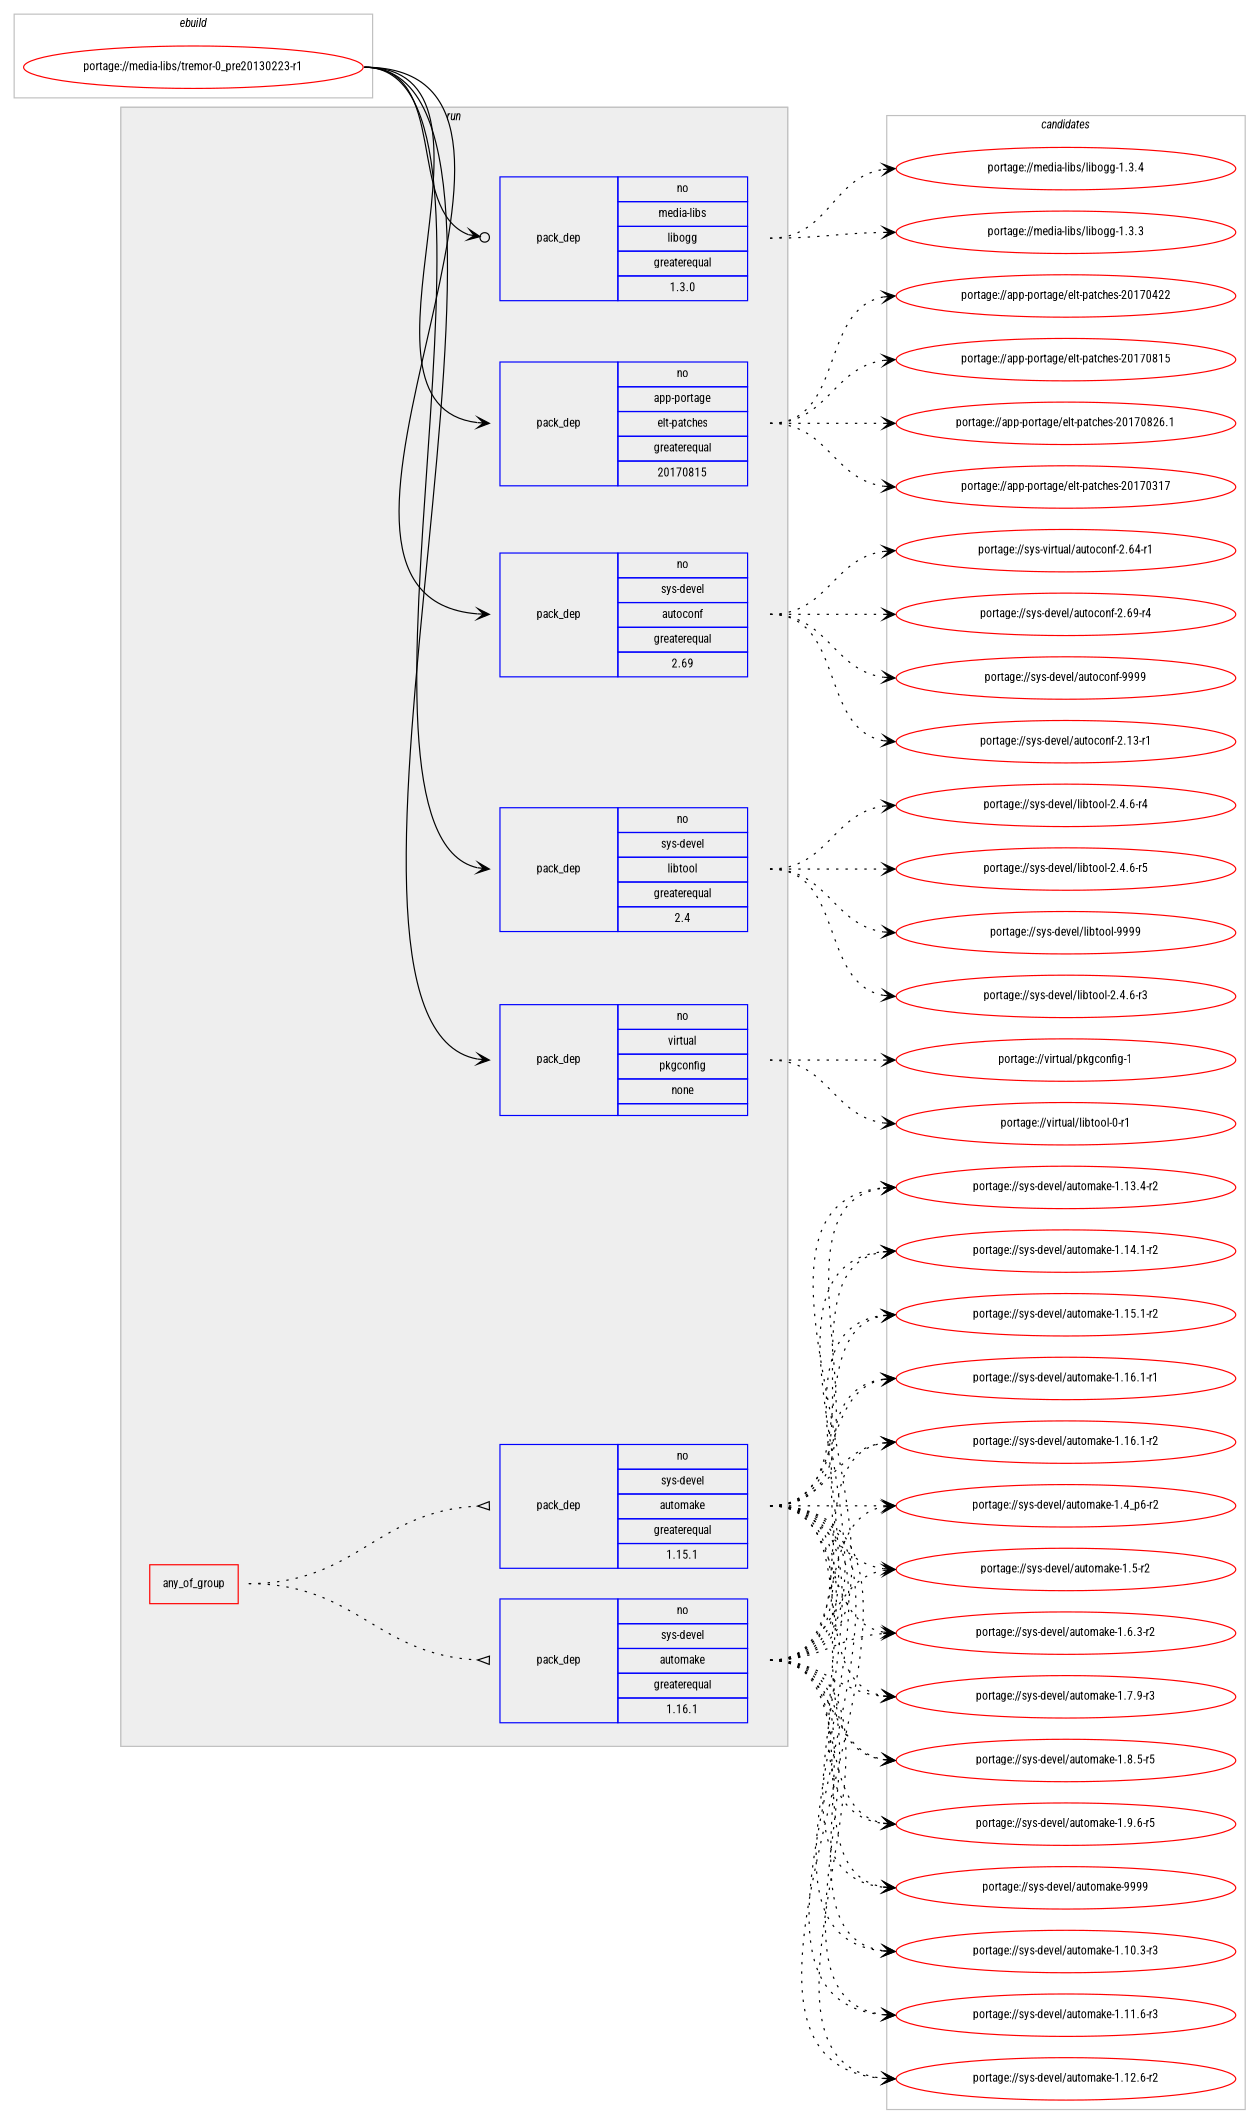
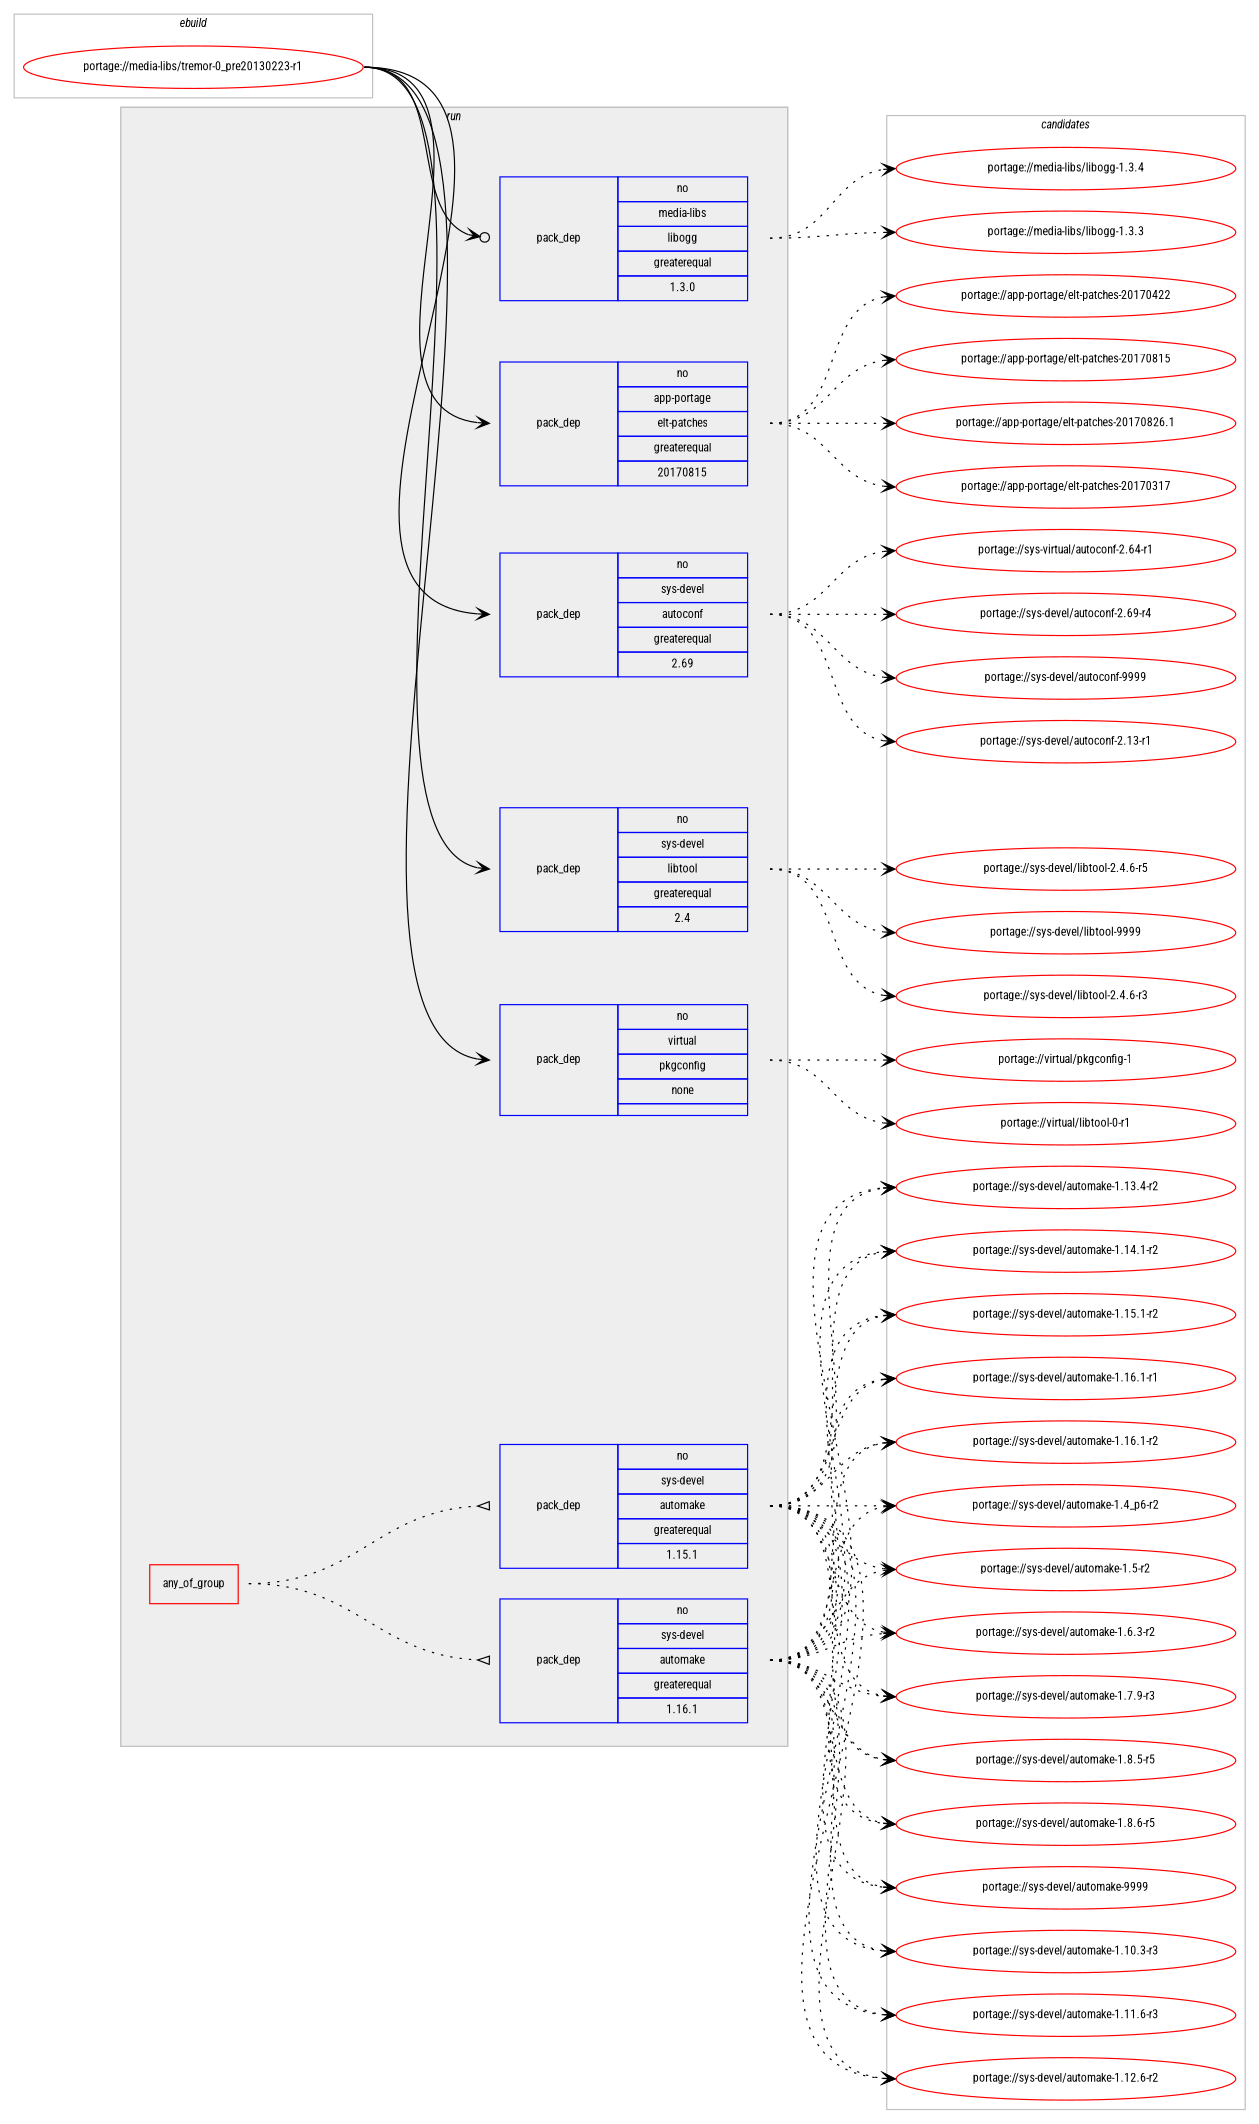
node "portage://sys-devel/libtool-2.4.6-r4": removed
node "portage://sys-devel/automake-1.9.6-r5": label "portage://sys-devel/automake-1.9.6-r5" -> "portage://sys-devel/automake-1.8.6-r5"
